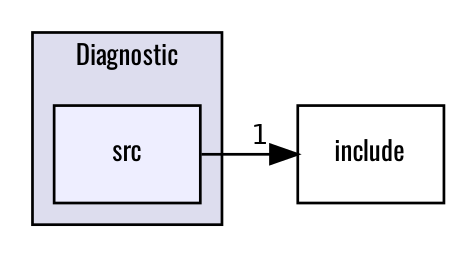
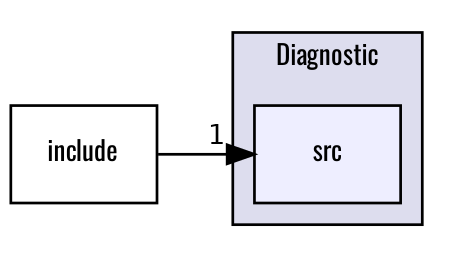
edge "src" -> "include": reversed
